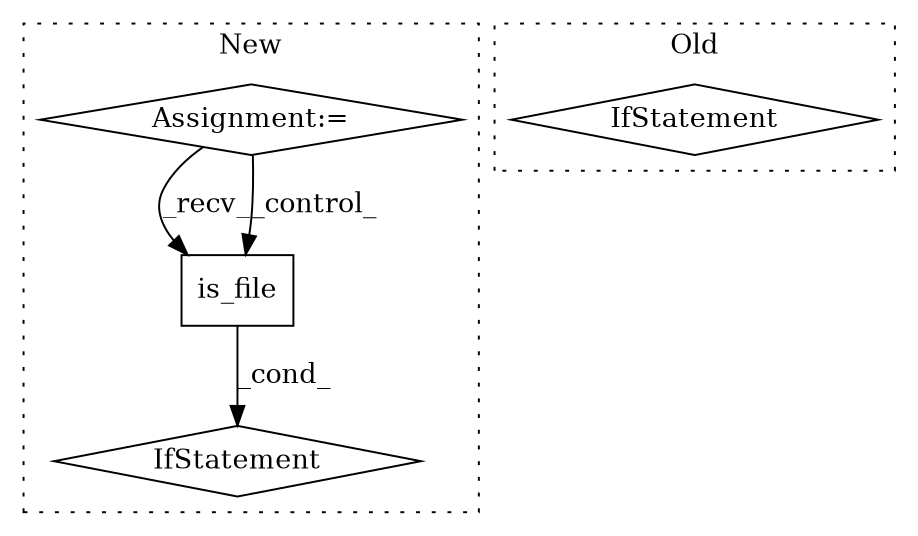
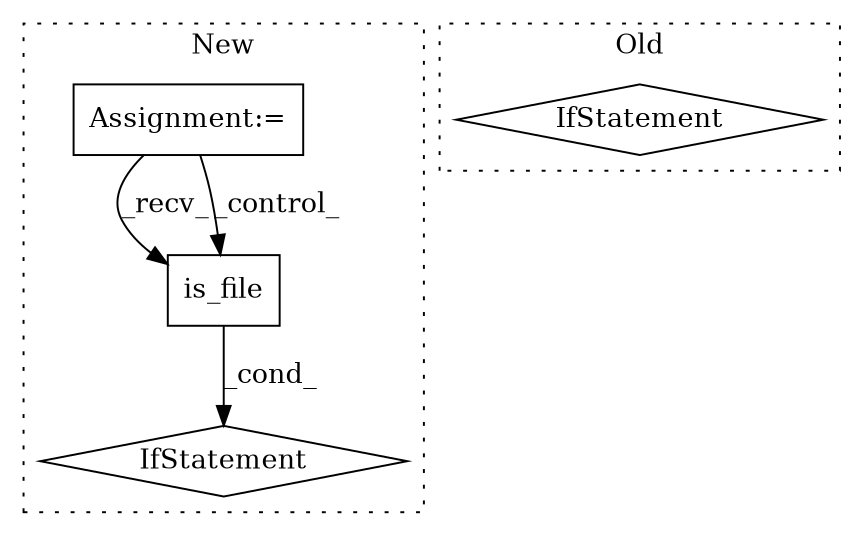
node "Assignment:=": shape diamond -> box
